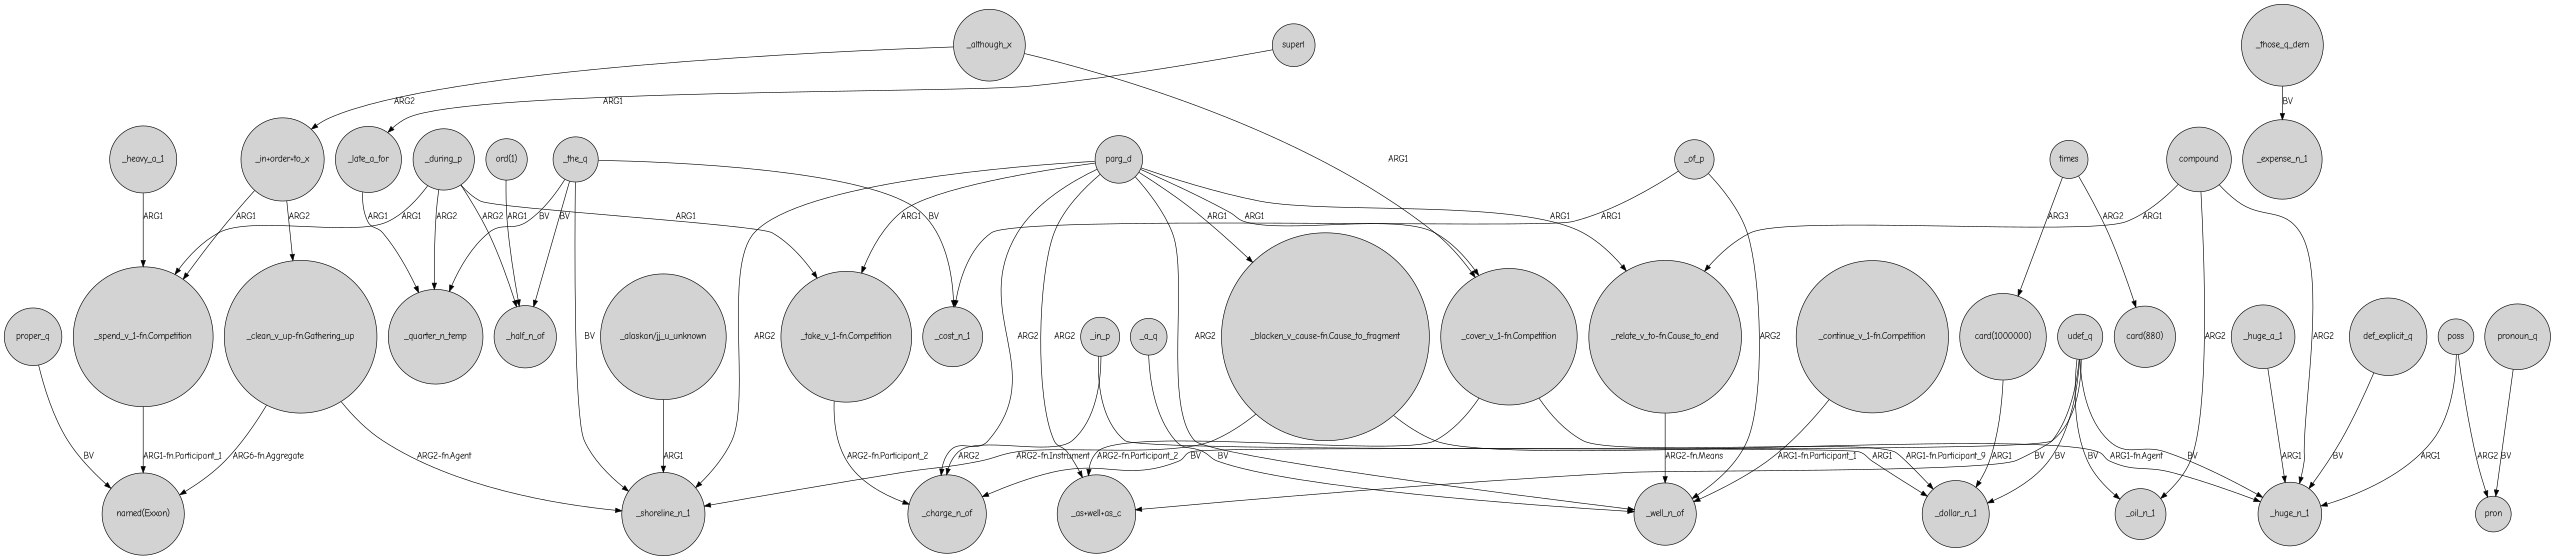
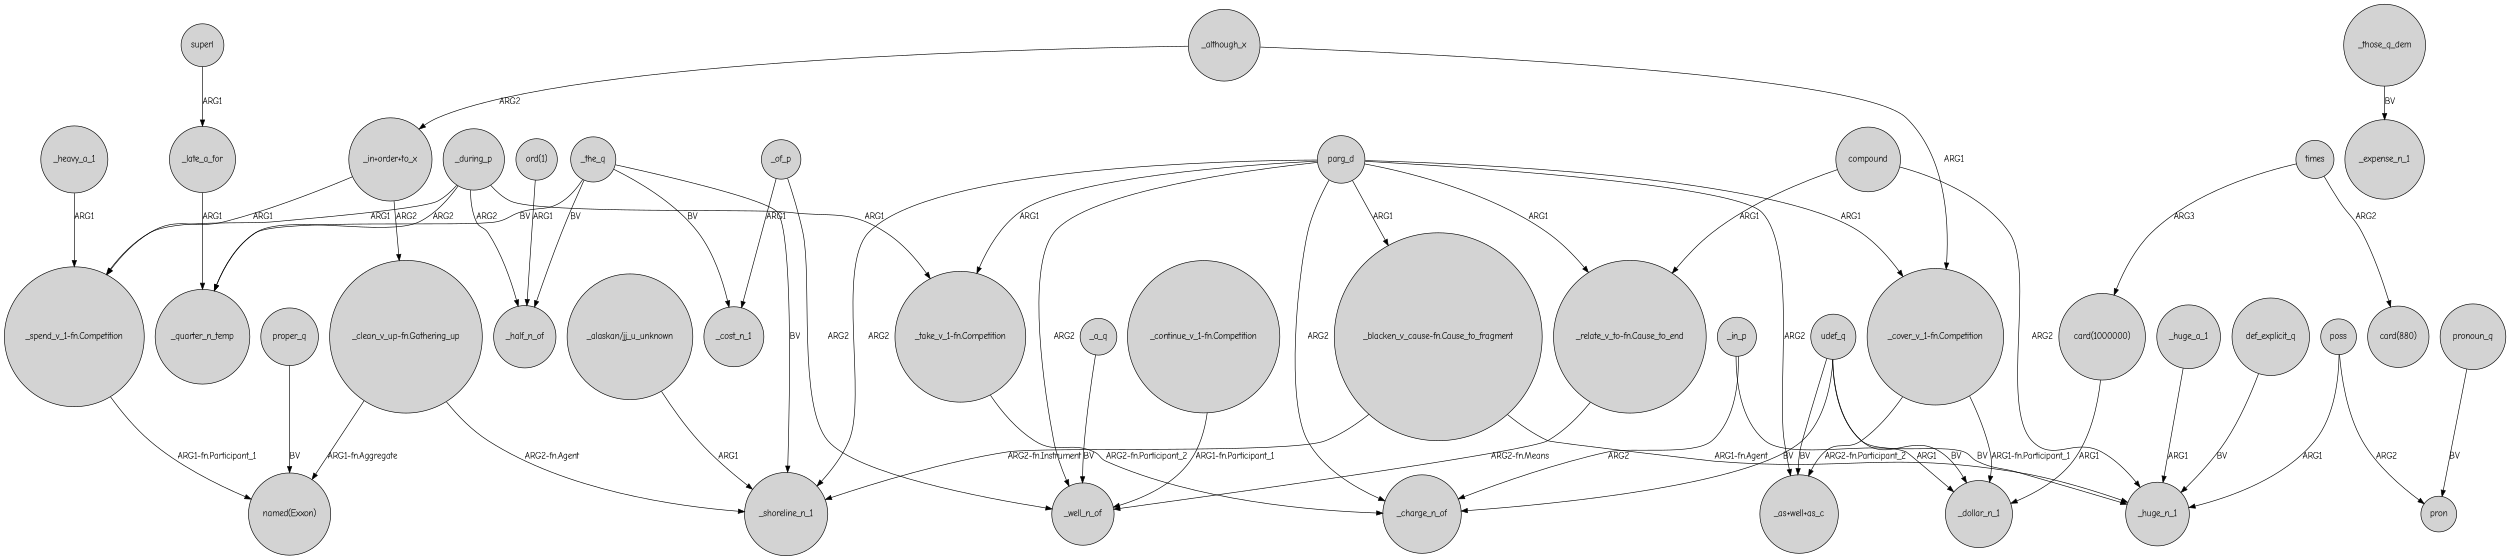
edge "_clean_v_up-fn.Gathering_up" -> "named(Exxon)": label "ARG6-fn.Aggregate" -> "ARG1-fn.Aggregate"
edge "_cover_v_1-fn.Competition" -> "_dollar_n_1": label "ARG1-fn.Participant_9" -> "ARG1-fn.Participant_1"
node "_oil_n_1": removed
